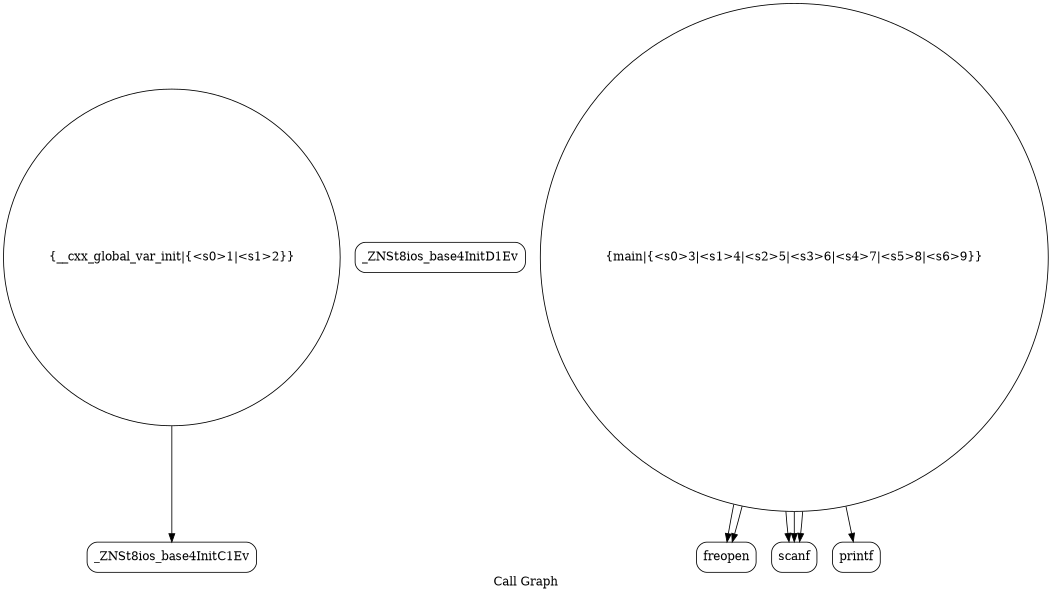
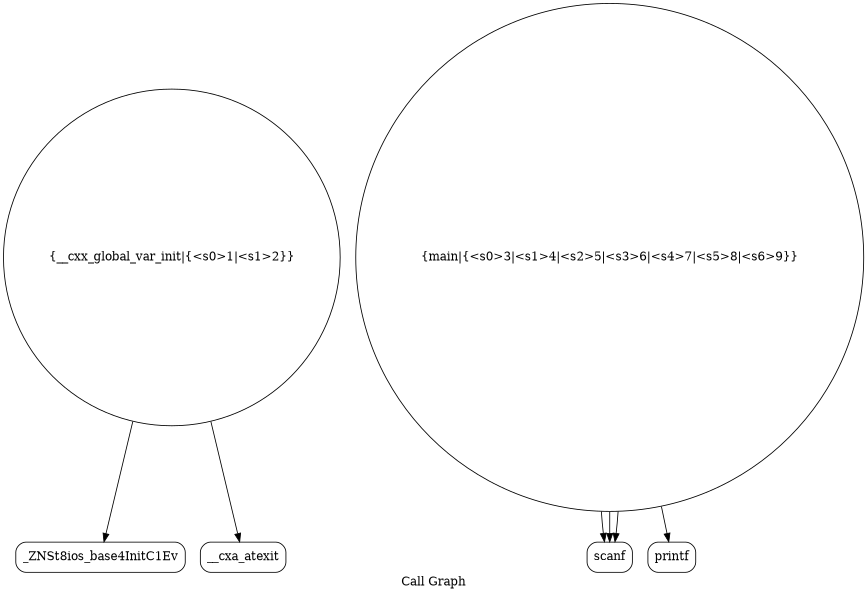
node "_ZNSt8ios_base4InitD1Ev": removed
node "__cxa_atexit": added
node "freopen": removed
